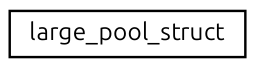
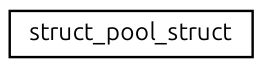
node "large_pool_struct": label "large_pool_struct" -> "struct_pool_struct"
